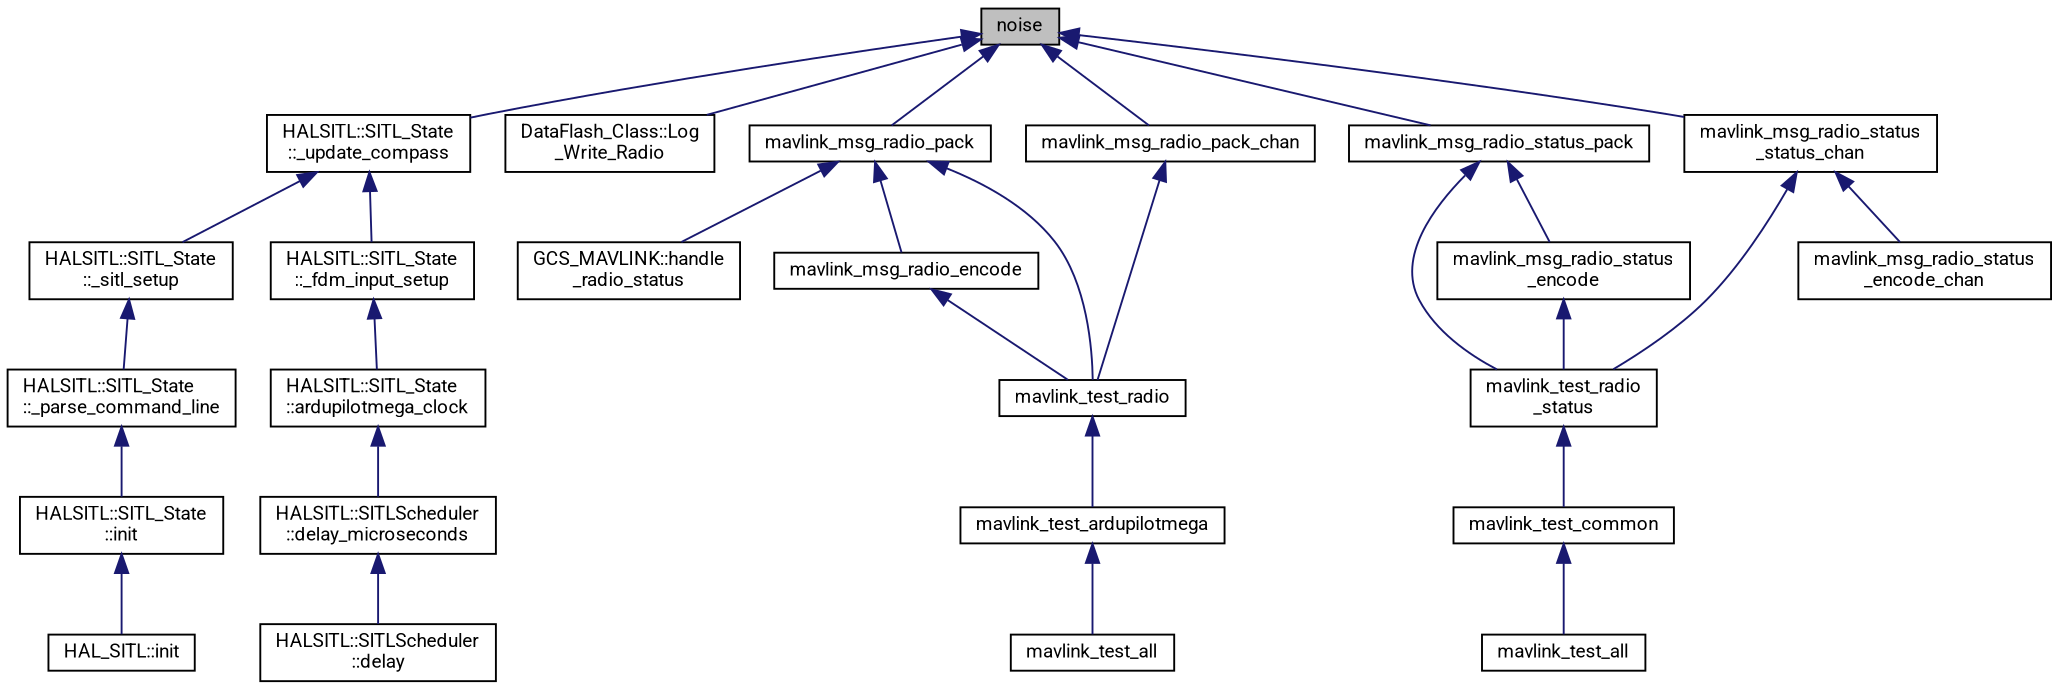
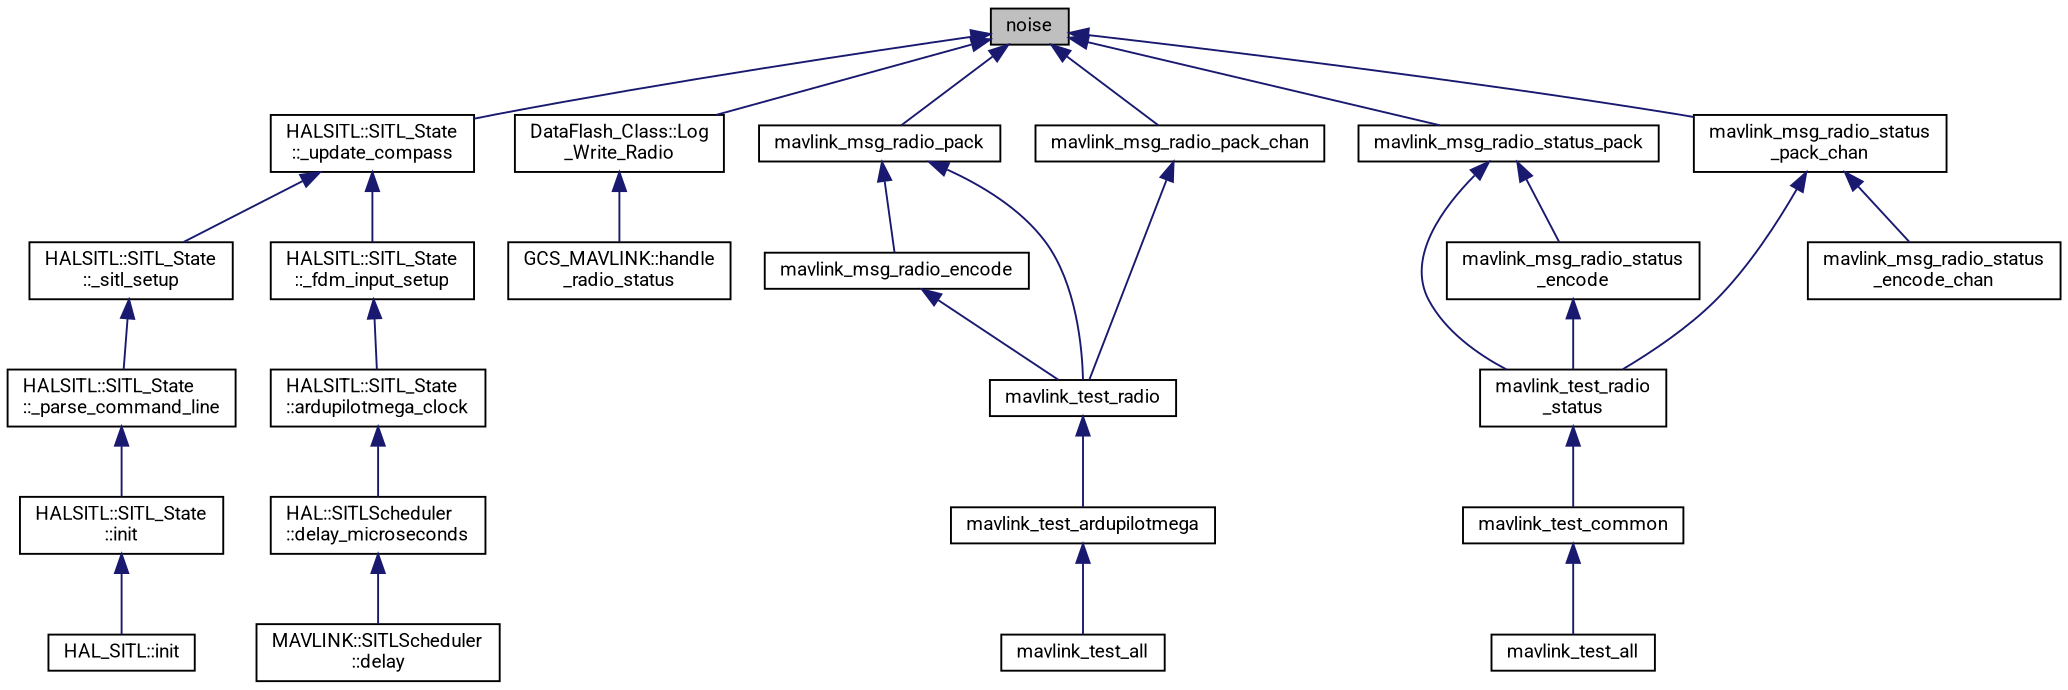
node "mavlink_msg_radio_status _status_chan": label "mavlink_msg_radio_status _status_chan" -> "mavlink_msg_radio_status _pack_chan"
edge "GCS_MAVLINK::handle _radio_status" -> "mavlink_msg_radio_pack": now "GCS_MAVLINK::handle _radio_status" -> "DataFlash_Class::Log _Write_Radio"
node "HALSITL::SITLScheduler ::delay_microseconds": label "HALSITL::SITLScheduler ::delay_microseconds" -> "HAL::SITLScheduler ::delay_microseconds"
node "HALSITL::SITLScheduler ::delay": label "HALSITL::SITLScheduler ::delay" -> "MAVLINK::SITLScheduler ::delay"
